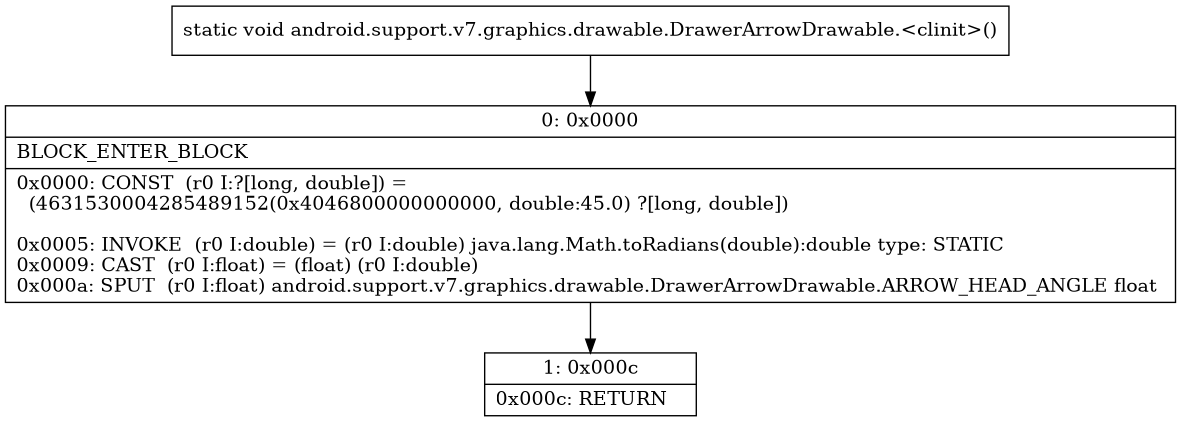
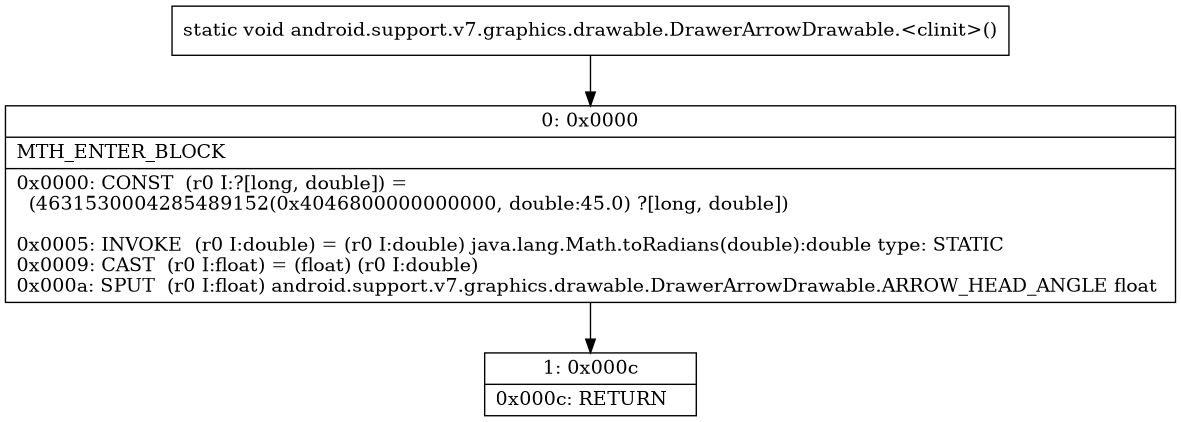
node "0: 0x0000": text "BLOCK_ENTER_BLOCK" -> "MTH_ENTER_BLOCK"
